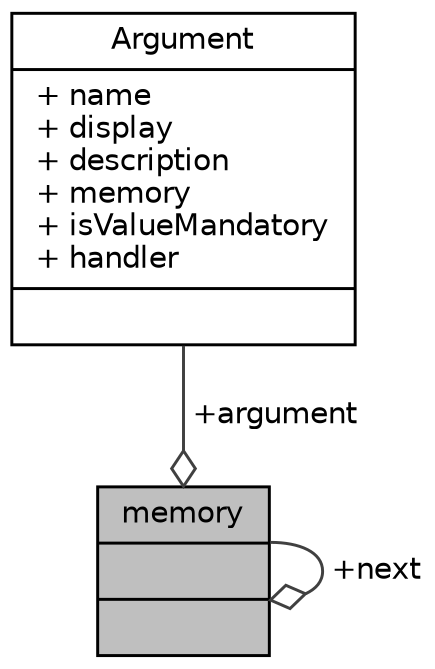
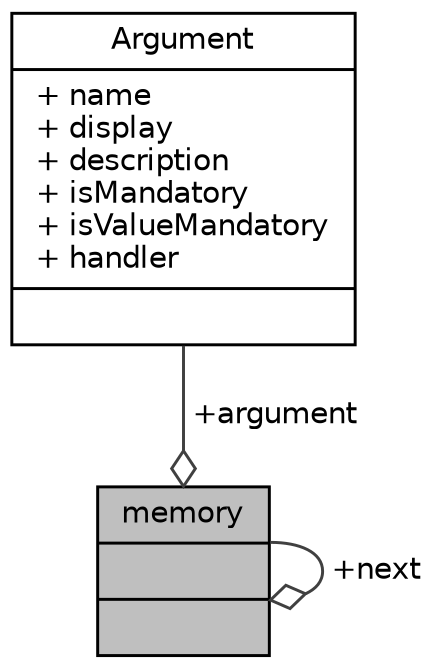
node "Argument": text "+ memory" -> "+ isMandatory"
